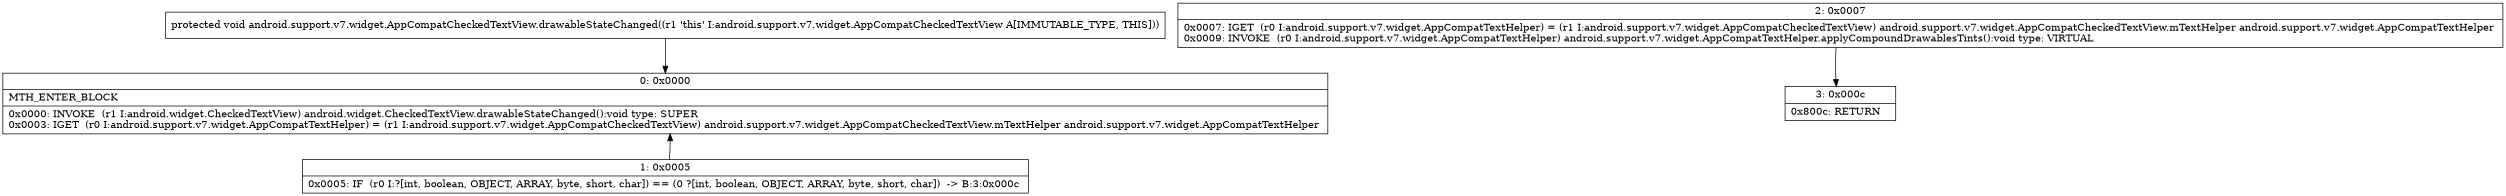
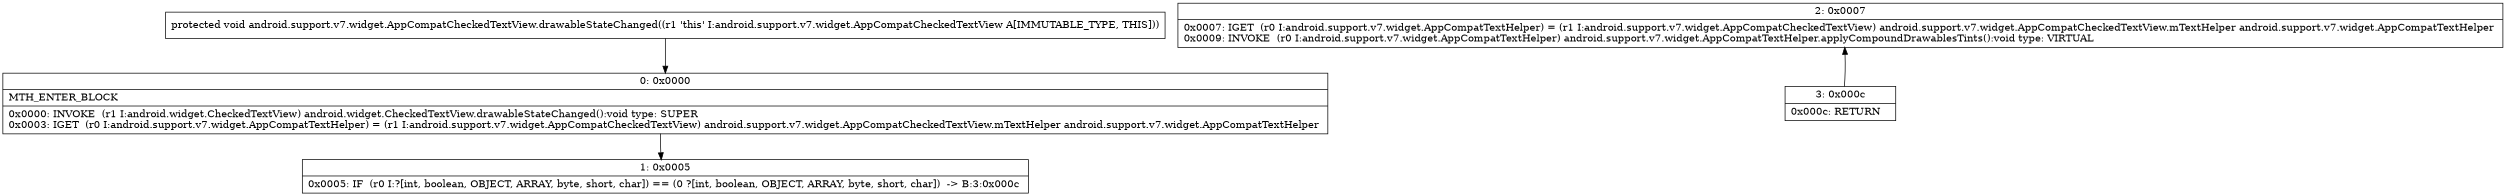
edge "2: 0x0007" -> "3: 0x000c": reversed
node "3: 0x000c": text "0x800c: RETURN" -> "0x000c: RETURN"
edge "1: 0x0005" -> "0: 0x0000": reversed
